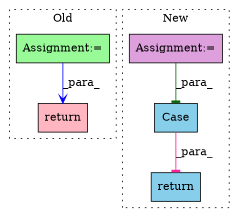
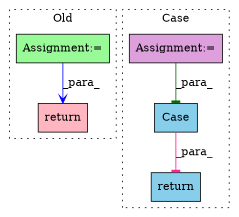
cluster "New": label "New" -> "Case"
